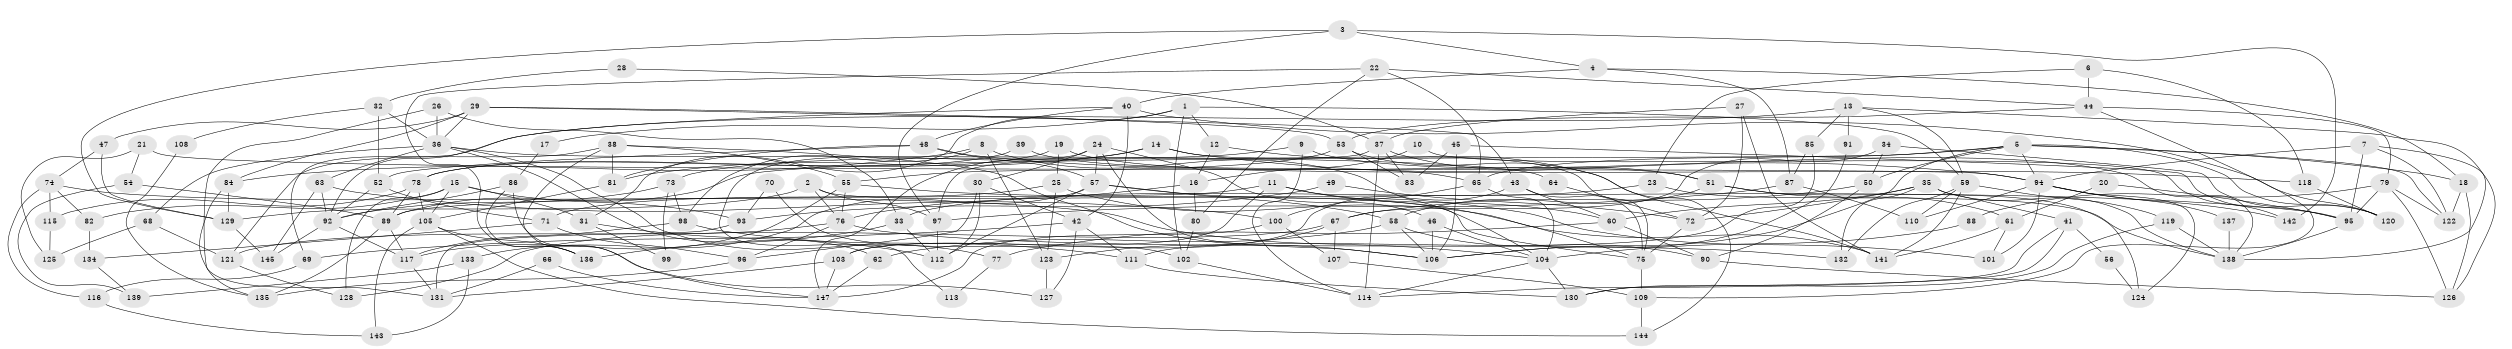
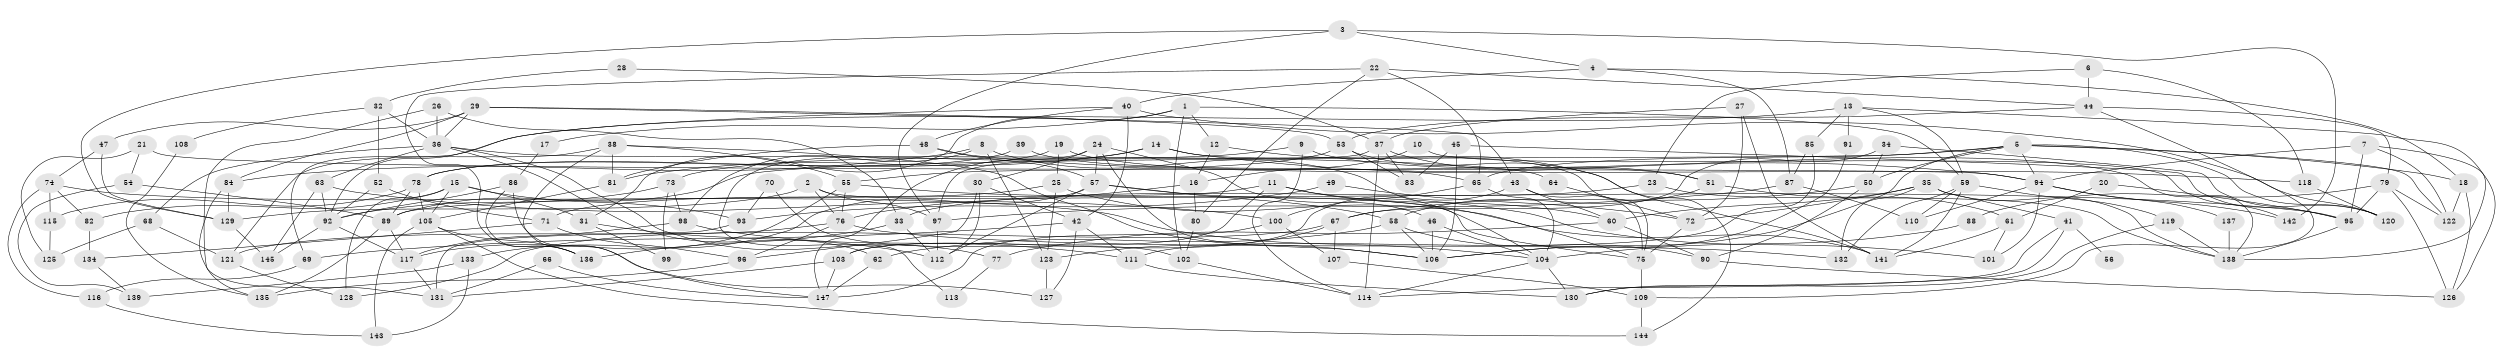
edge "48" -- "52": removed
node "124": removed
